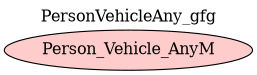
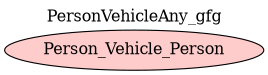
node "Person_Vehicle_AnyM": label "Person_Vehicle_AnyM" -> "Person_Vehicle_Person"
